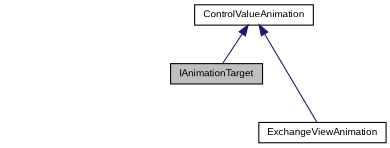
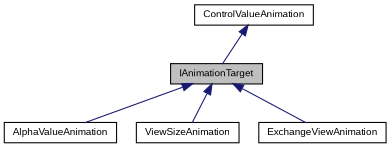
edge "ExchangeViewAnimation" -> "ControlValueAnimation": now "ExchangeViewAnimation" -> "IAnimationTarget"
node "AlphaValueAnimation": added
node "ViewSizeAnimation": added
